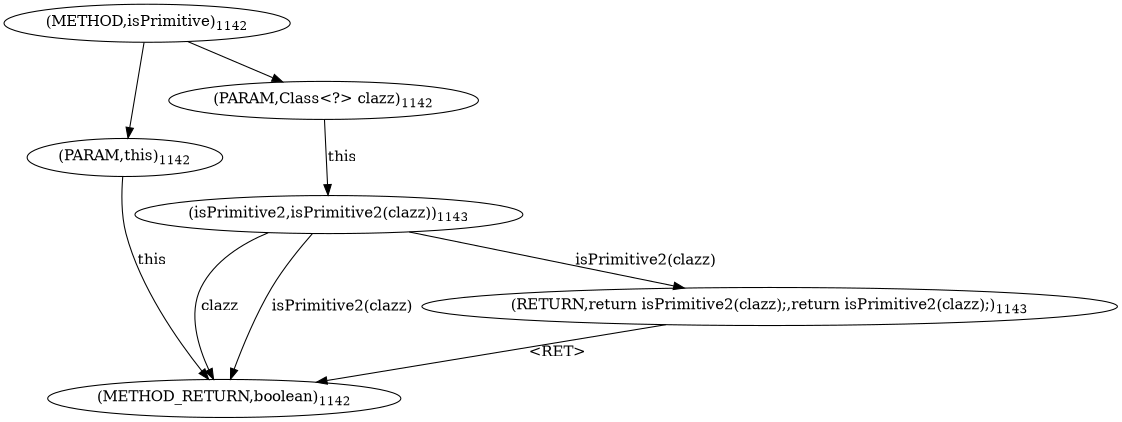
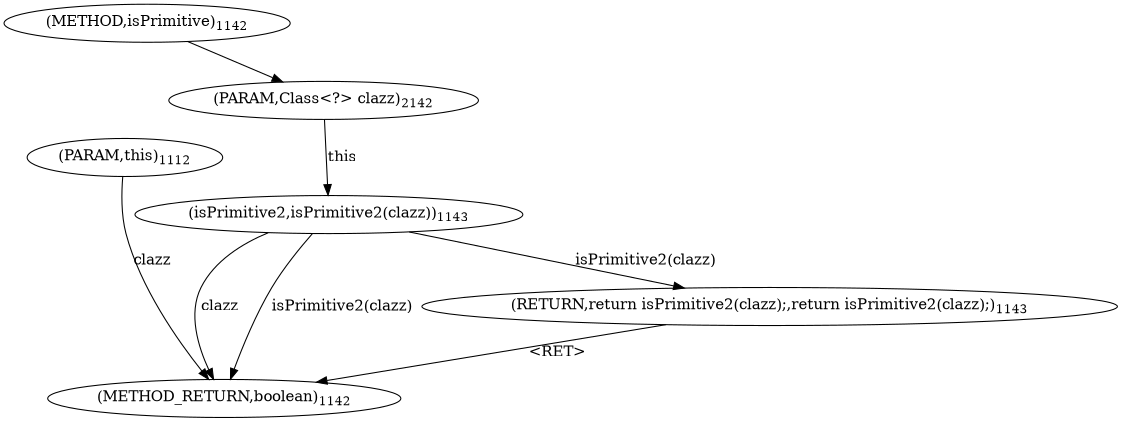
edge "(METHOD,isPrimitive)" -> "(PARAM,this)": removed
node "(PARAM,Class<?> clazz)": text "1142" -> "2142"
node "(PARAM,this)": text "1142" -> "1112"
edge "(PARAM,this)" -> "(METHOD_RETURN,boolean)": label "this" -> "clazz"
